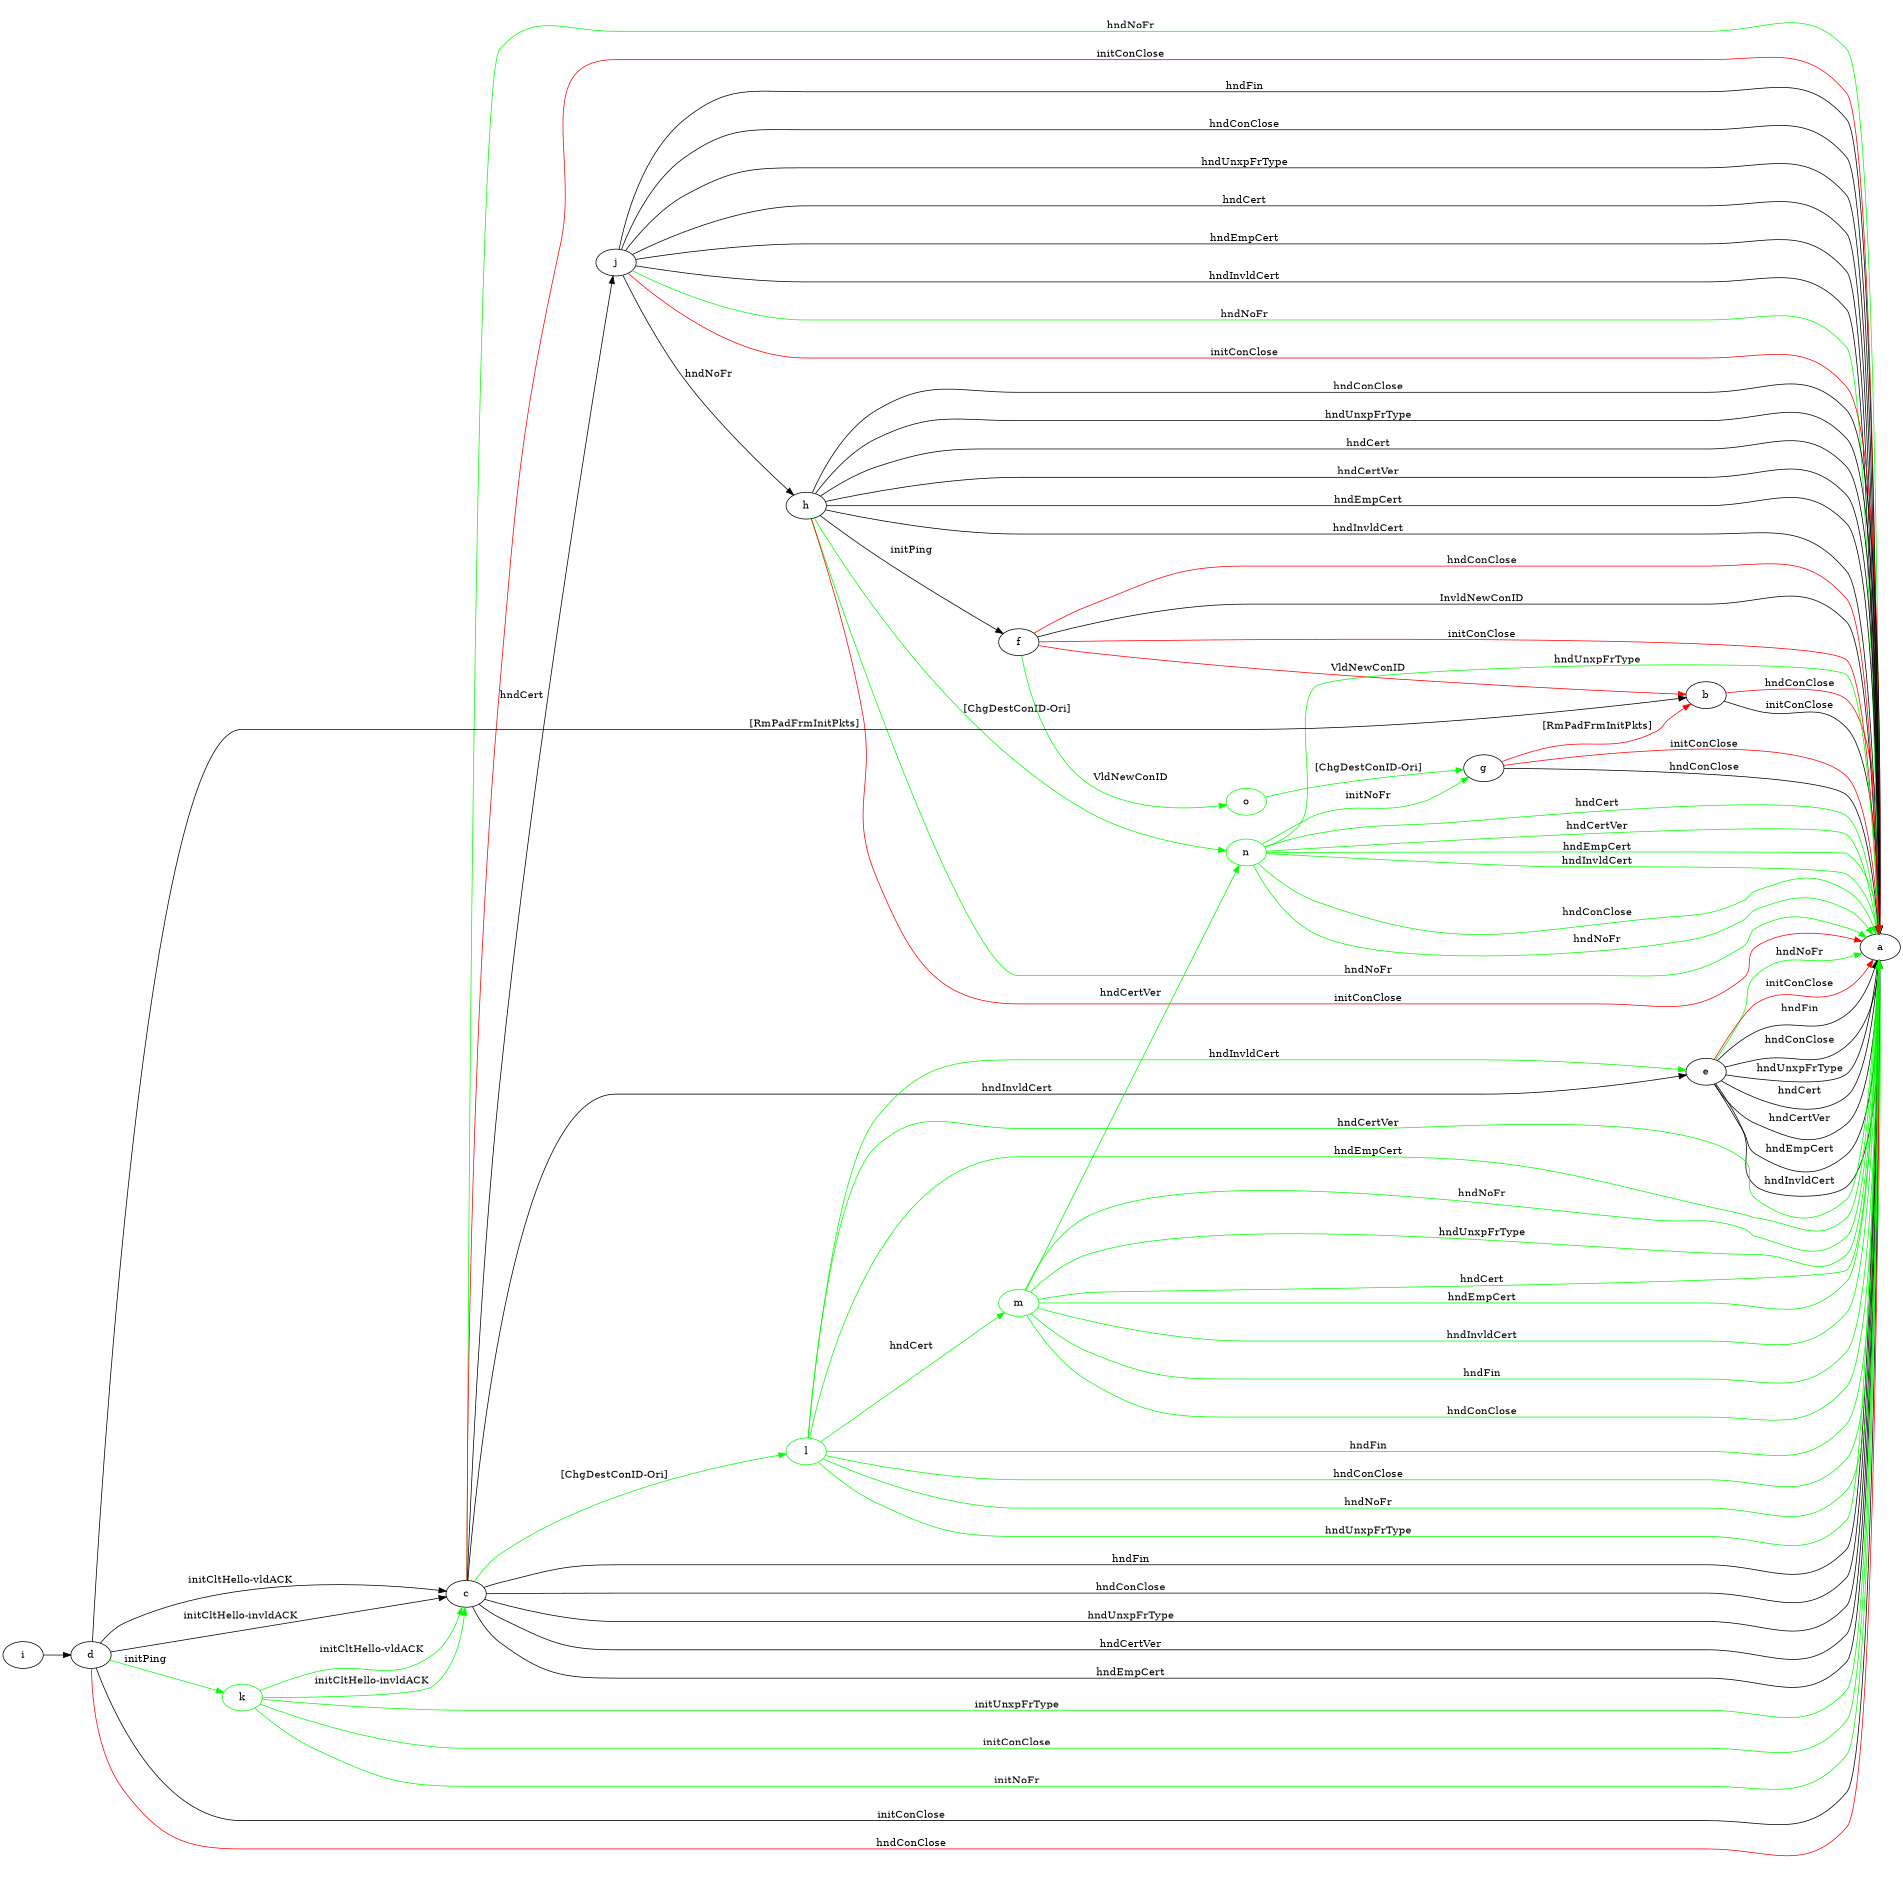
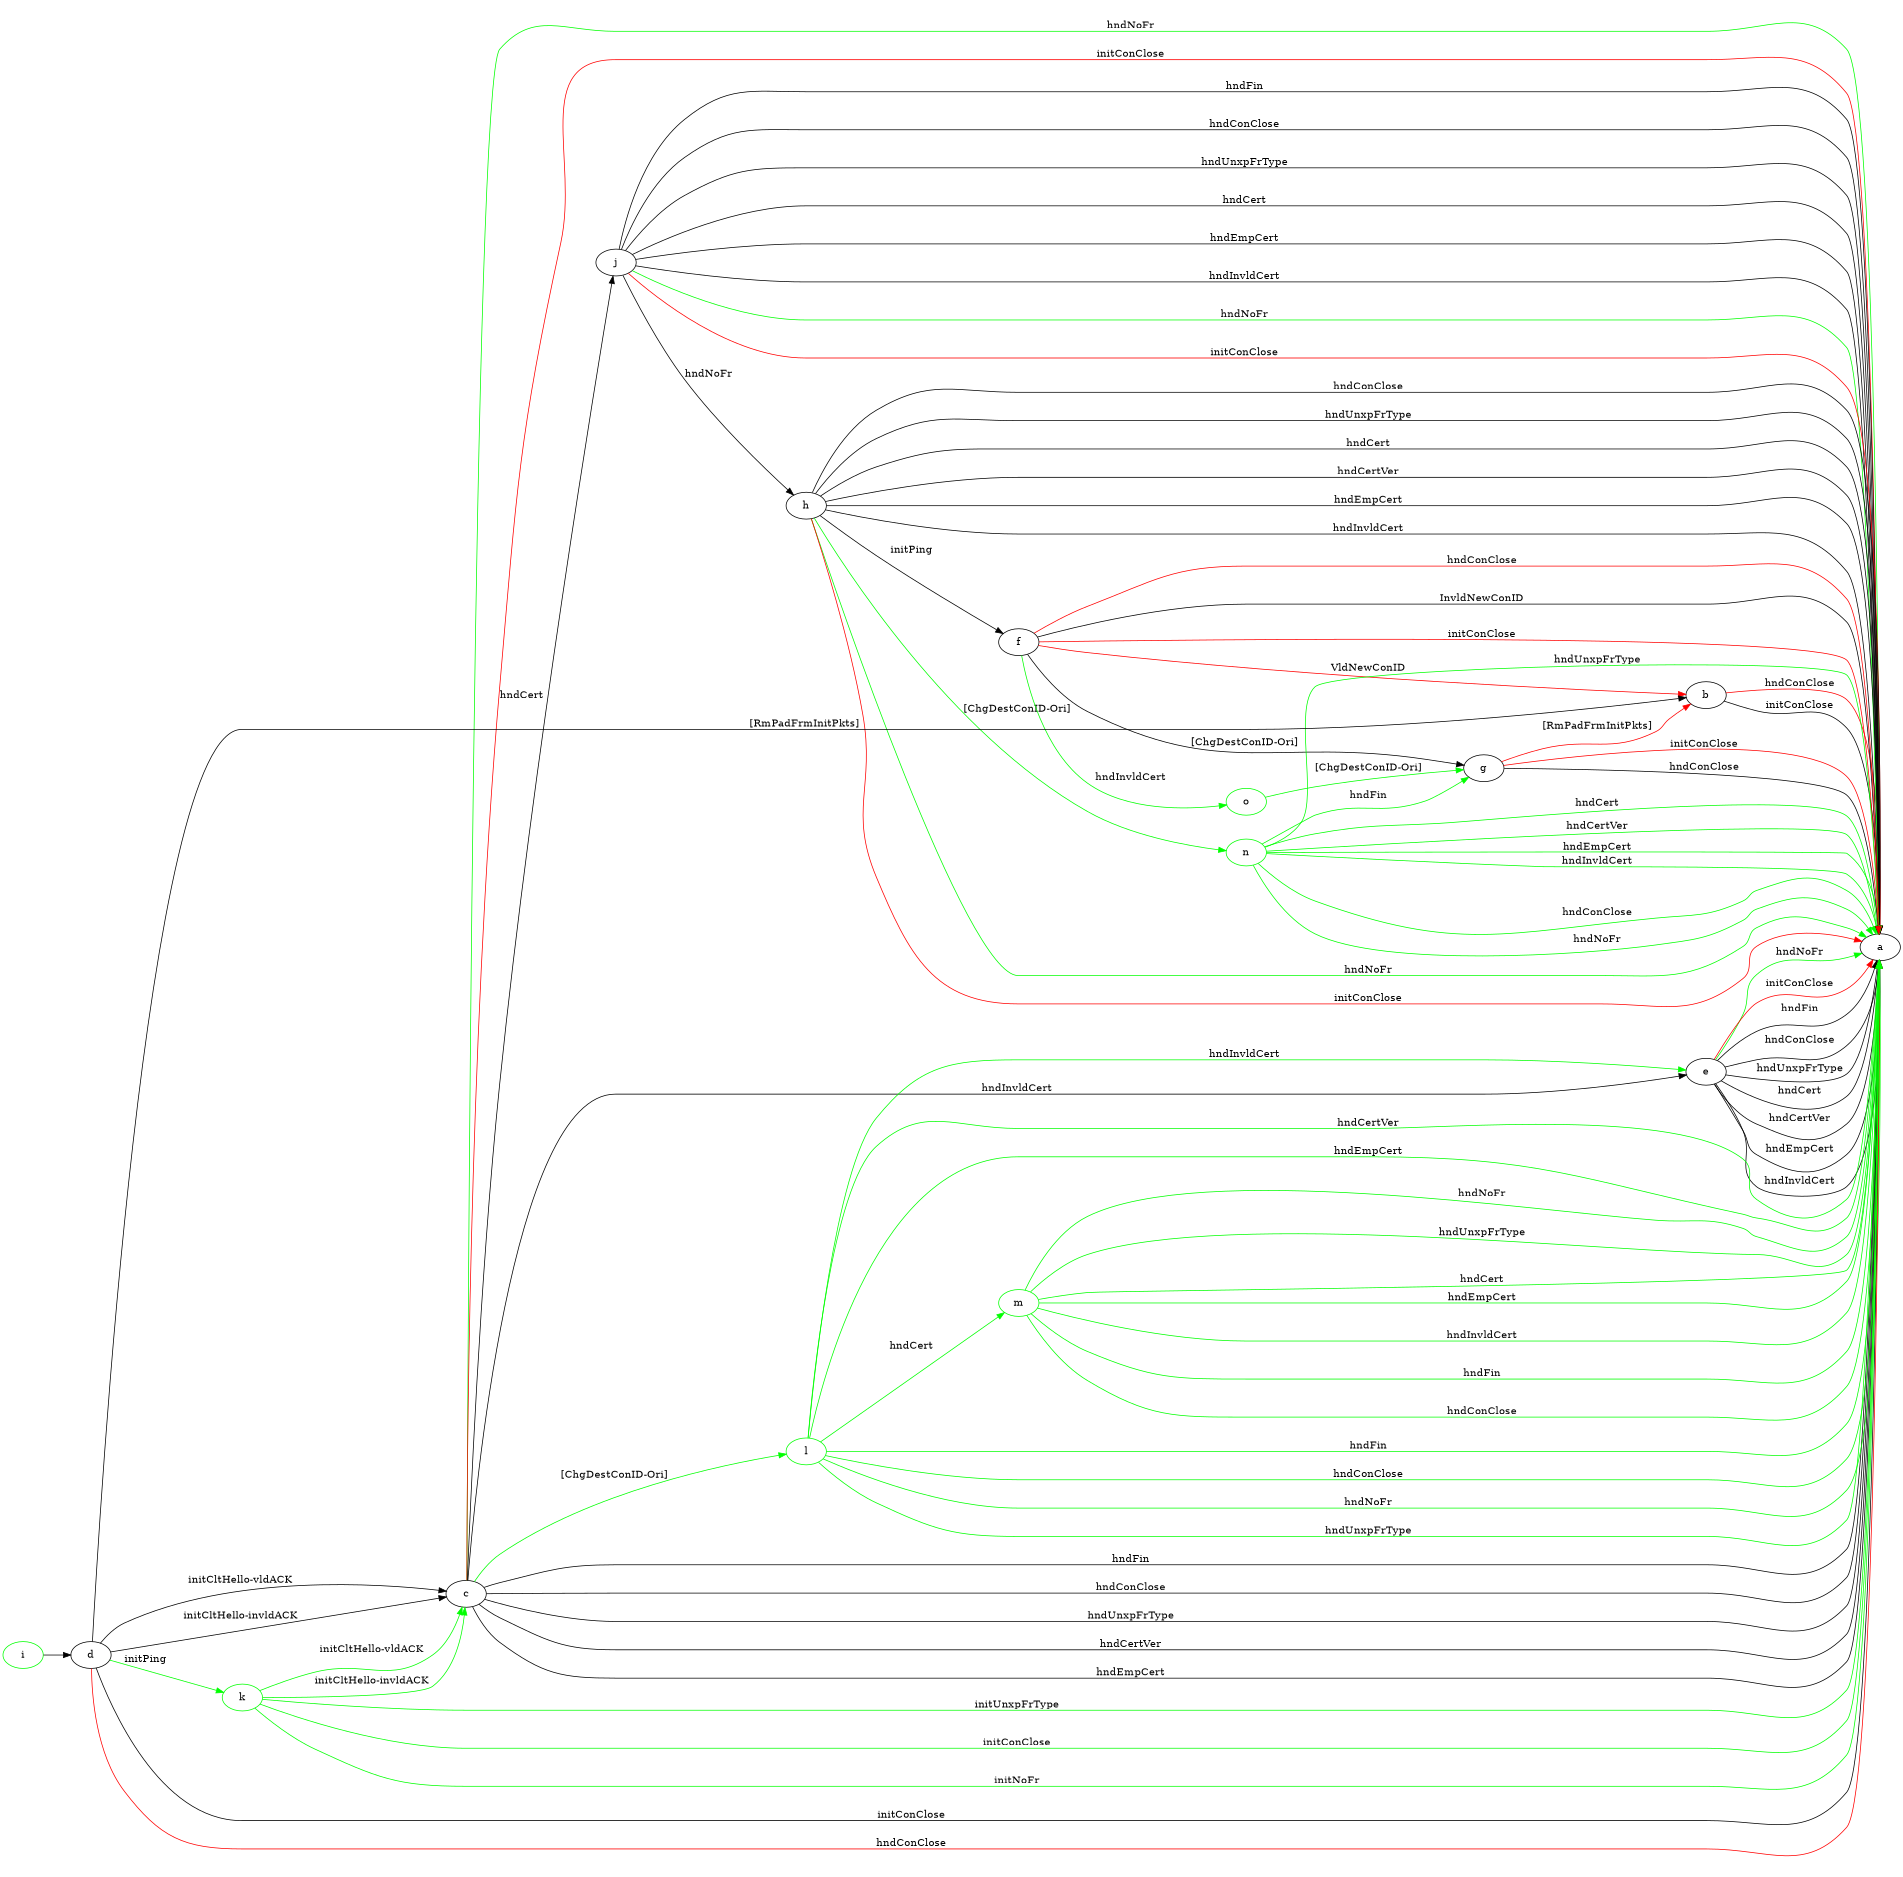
edge "f" -> "g": added, label "[ChgDestConID-Ori]"
edge "f" -> "o": label "VldNewConID " -> "hndInvldCert "
edge "n" -> "g": label "initNoFr " -> "hndFin "
edge "m" -> "n": removed, label "hndCertVer"
node "i": color black -> green
